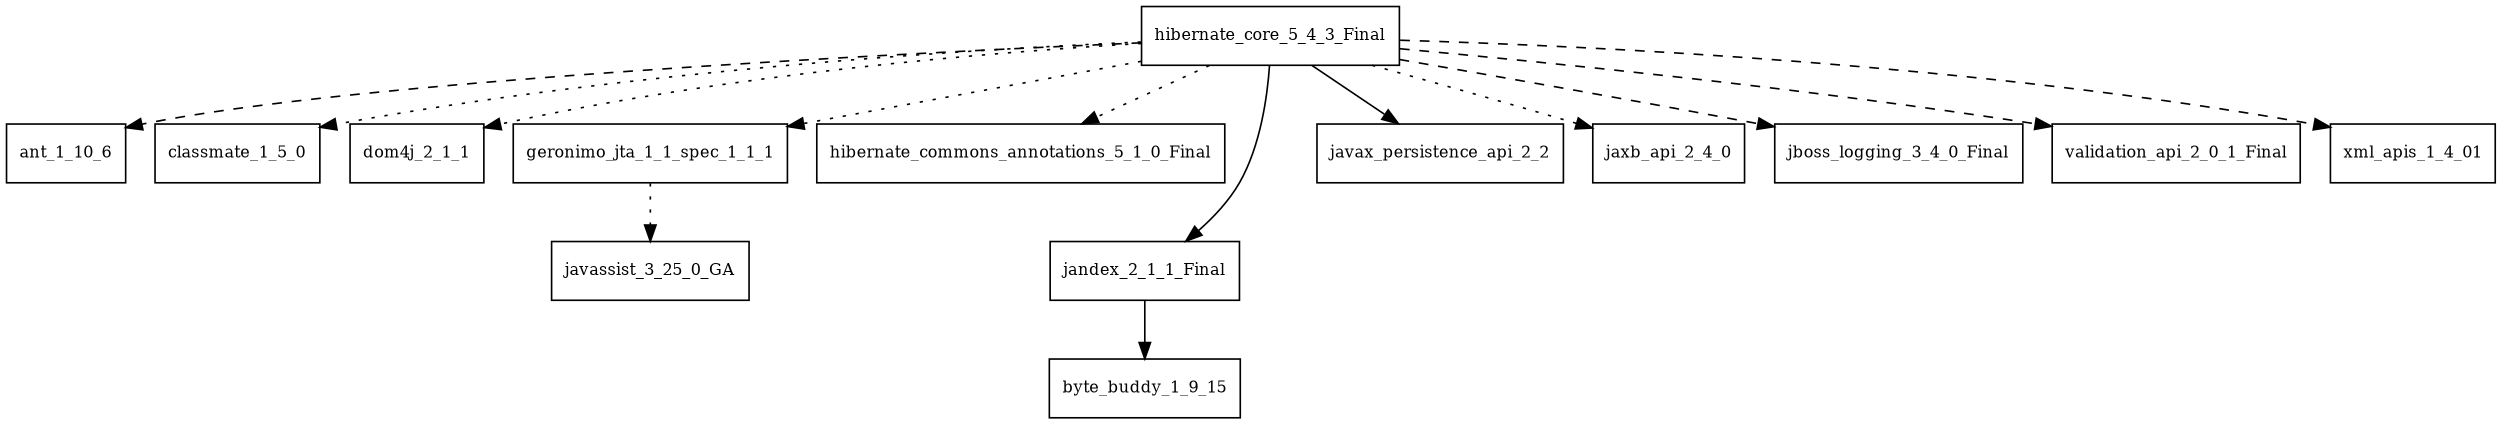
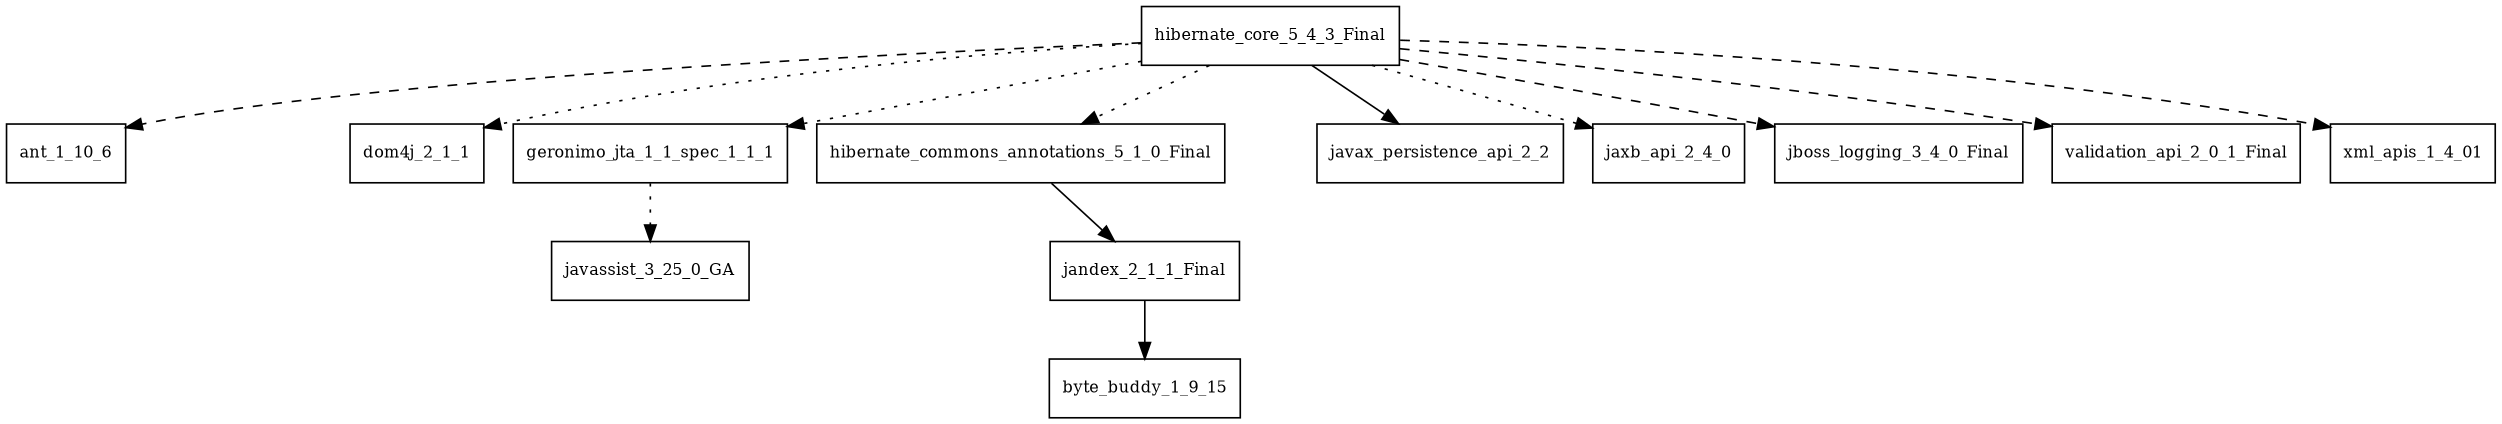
node "classmate_1_5_0": removed
edge "hibernate_core_5_4_3_Final" -> "jandex_2_1_1_Final": now "hibernate_commons_annotations_5_1_0_Final" -> "jandex_2_1_1_Final"
